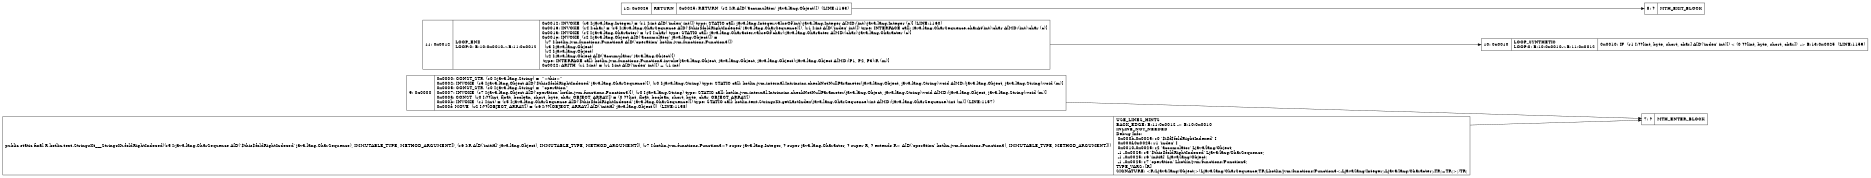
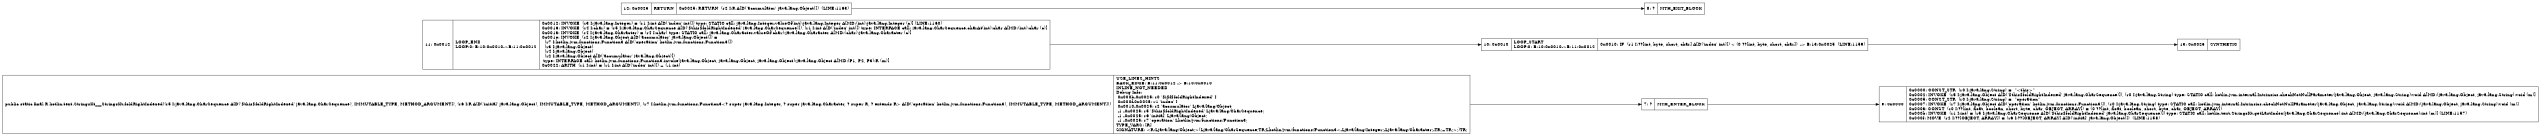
node "10: 0x0010": text "LOOP_SYNTHETIC" -> "LOOP_START"
node "13: 0x0025": added
edge "9: 0x0000" -> "7: ?": reversed
